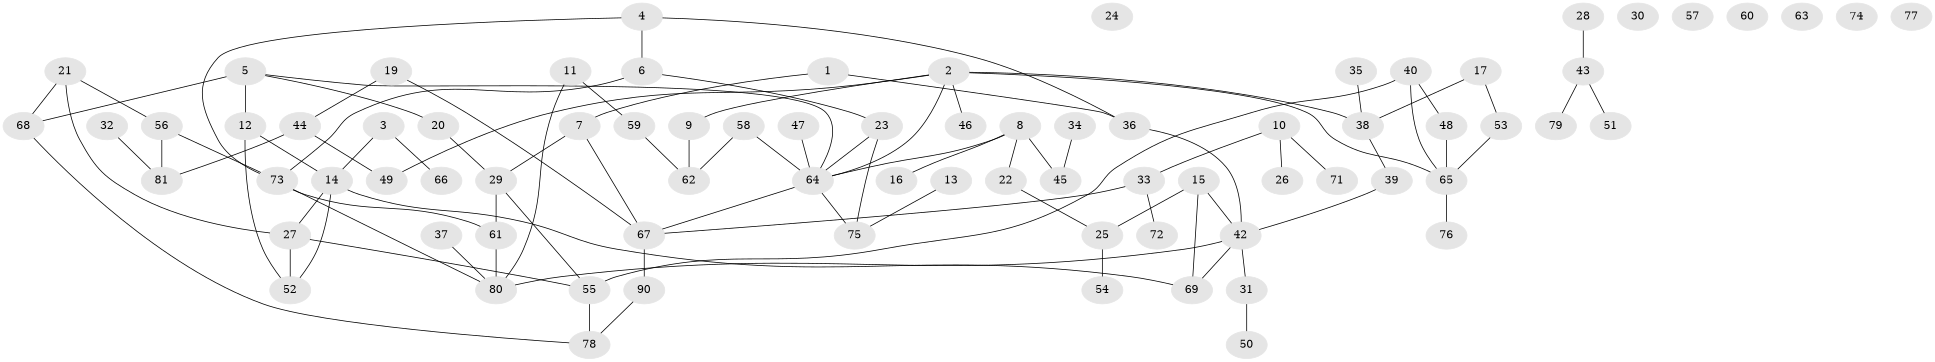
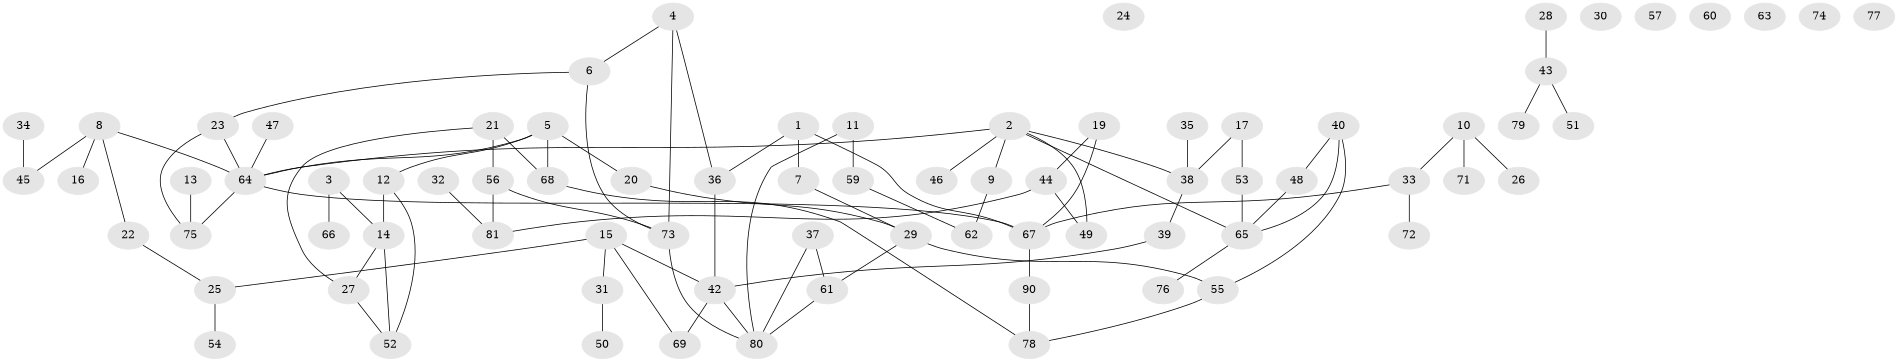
node "58": removed
edge "7" -- "67": now "1" -- "67"
edge "73" -- "61": now "37" -- "61"
edge "14" -- "69": removed
edge "27" -- "55": removed
edge "42" -- "31": now "15" -- "31"
